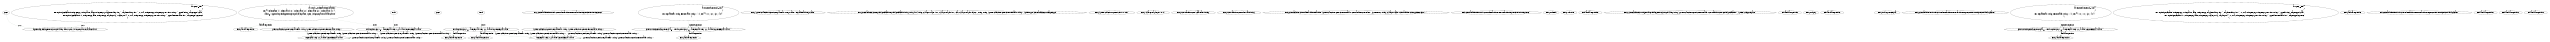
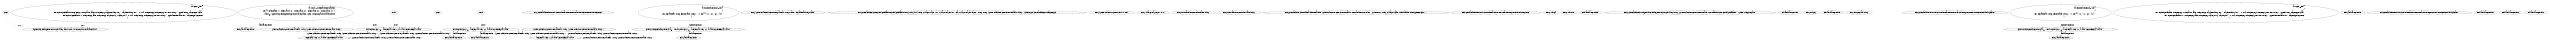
node "Entry CommandLine.Core.Scalar.Name(string)": label "Entry CommandLine.Core.Scalar.Name(string)" -> "Entry CommandLine.Core.Token.Name(string)"
node "Entry Unk.Exit": label "Entry Unk.Exit" -> "Entry Unk.All"
node "Entry string.Equals(string)": added
node "Entry Unk.SequenceEqual": removed
